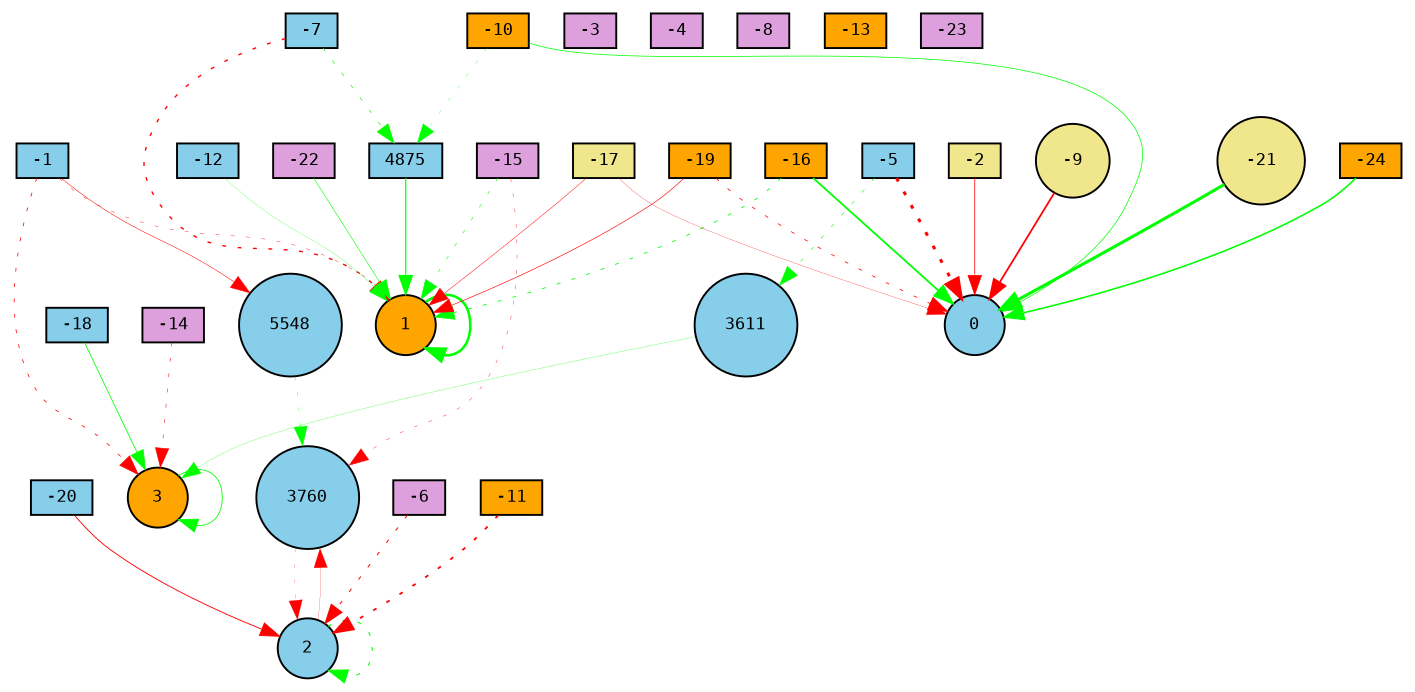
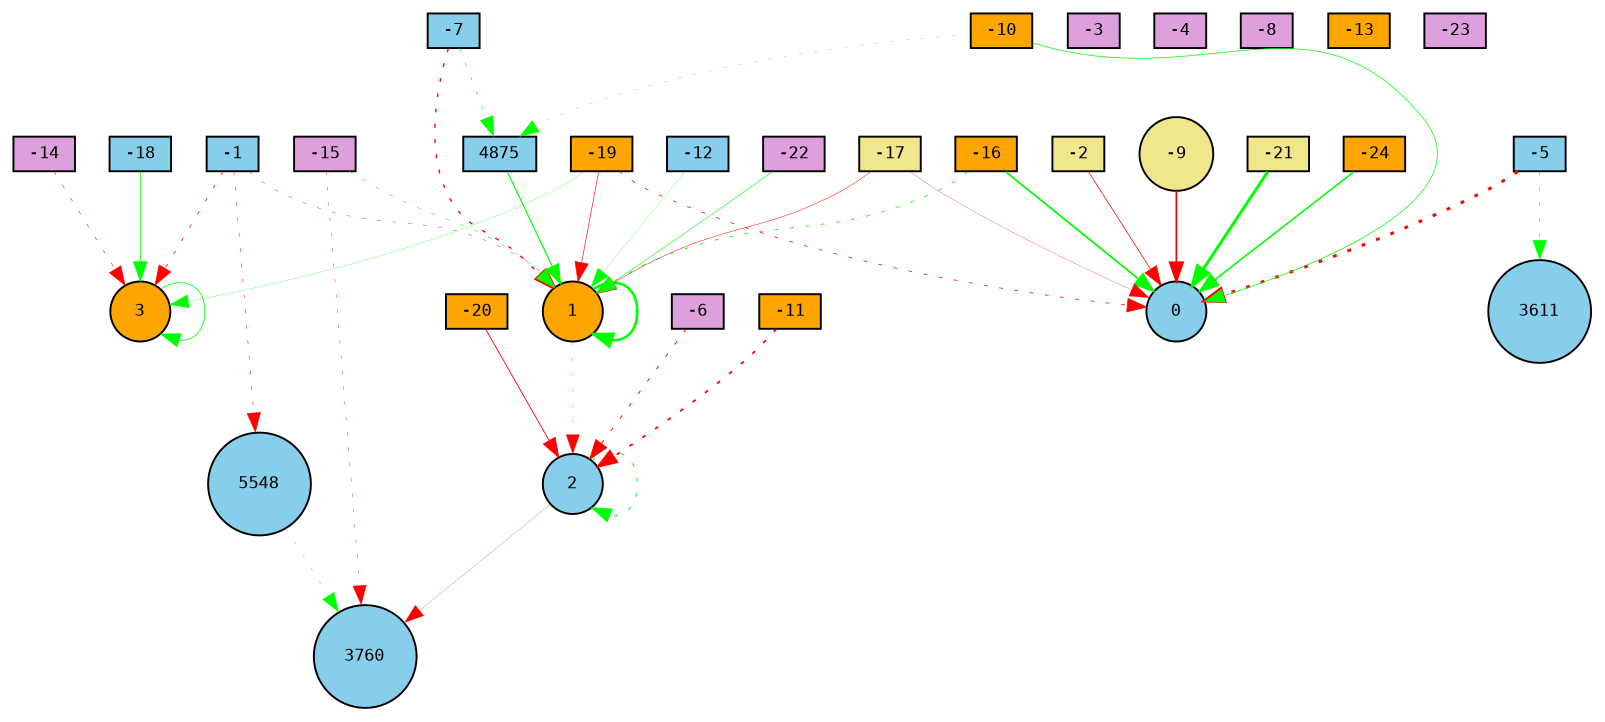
node "-21": shape circle -> box
edge "-1" -> "5548": style bold -> dotted
edge "3611" -> "3": now "-19" -> "3"
node "-20": fillcolor skyblue -> orange
edge "3760" -> "2": now "1" -> "2"
